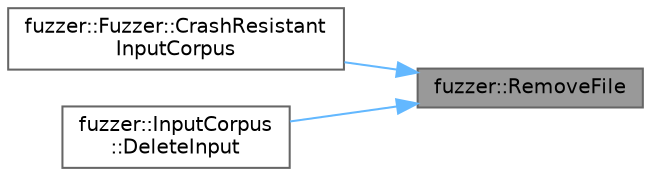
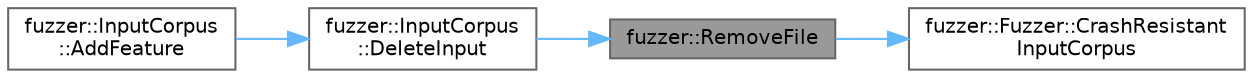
node "fuzzer::InputCorpus ::AddFeature": added
edge "fuzzer::Fuzzer::CrashResistant InputCorpus" -> "fuzzer::RemoveFile": reversed
